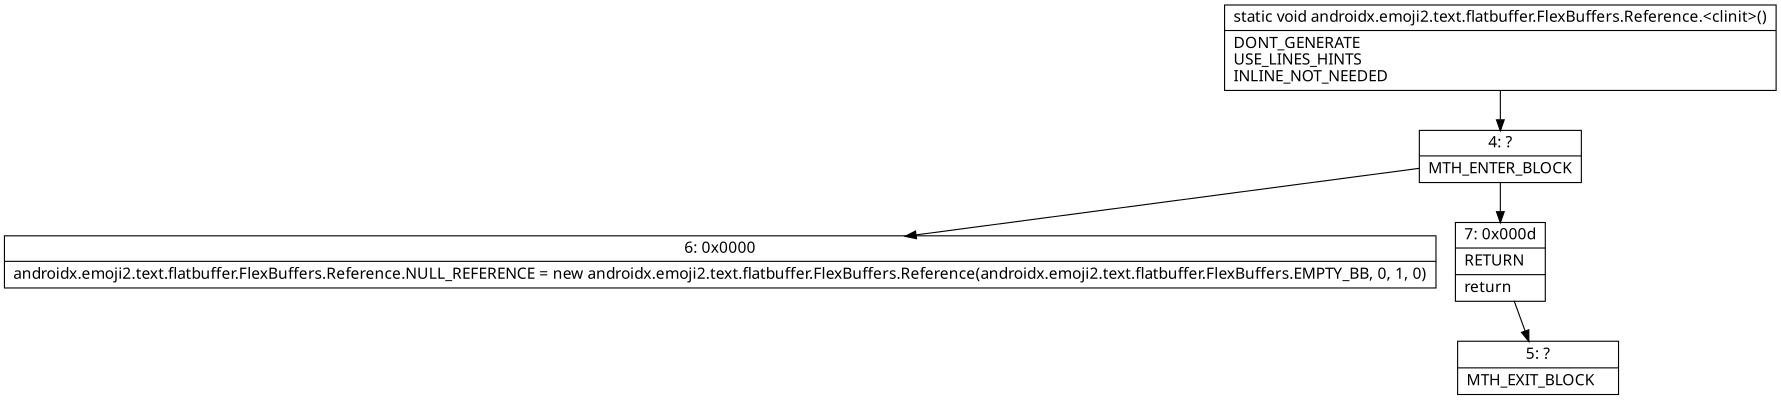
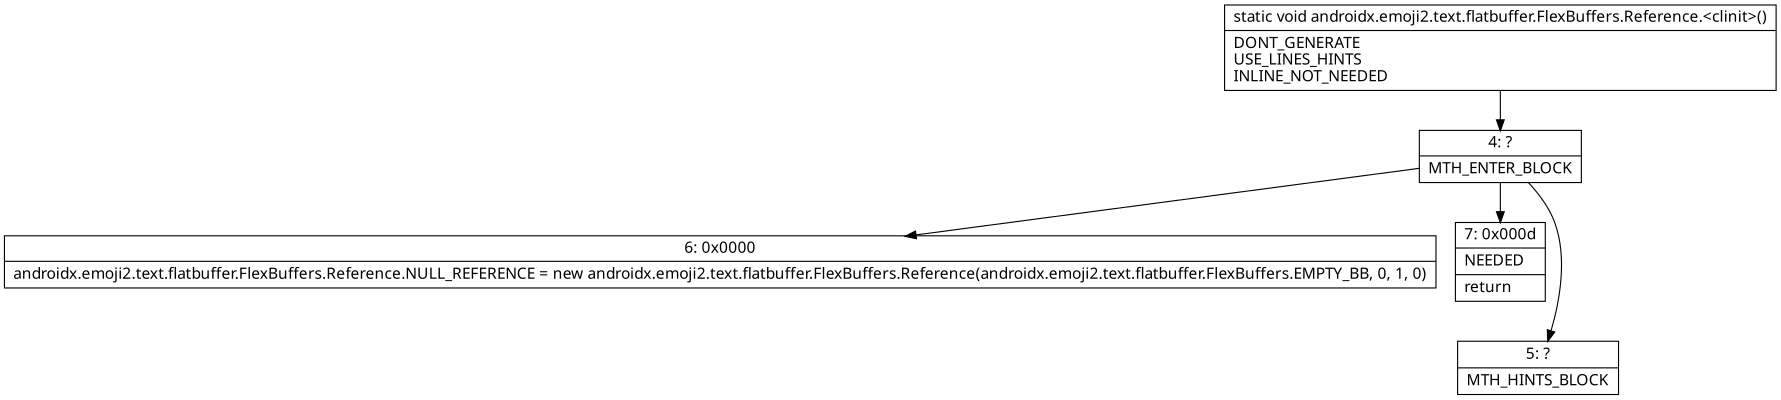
node "7: 0x000d": text "RETURN" -> "NEEDED"
edge "7: 0x000d" -> "5: ?": now "4: ?" -> "5: ?"
node "5: ?": text "MTH_EXIT_BLOCK" -> "MTH_HINTS_BLOCK"
